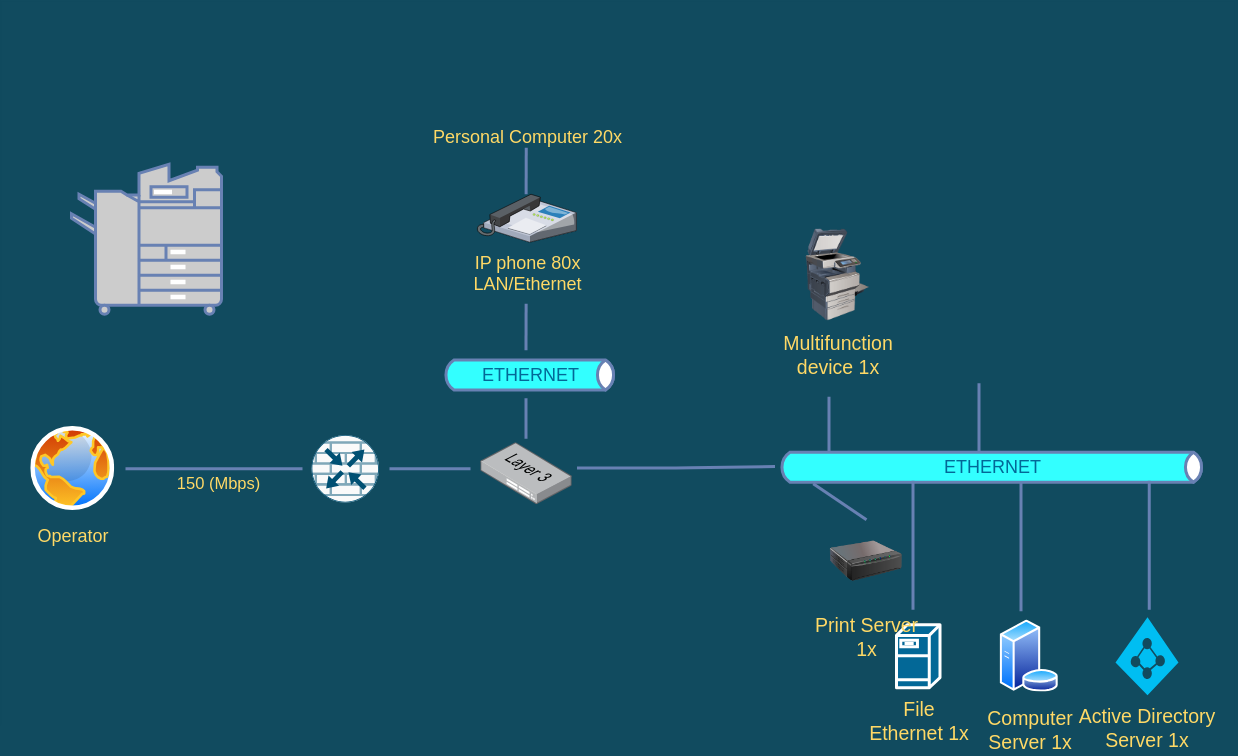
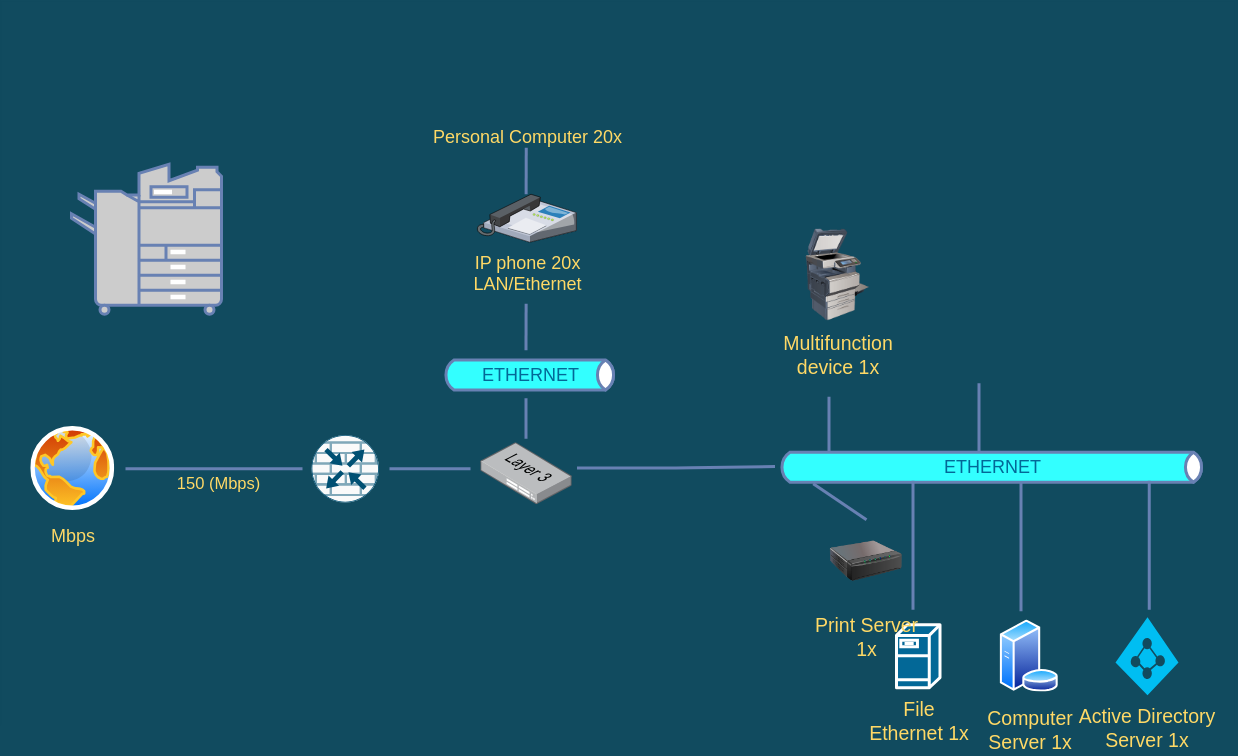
node "IP phone 80x LAN/Ethernet": label "IP phone 80x LAN/Ethernet" -> "IP phone 20x LAN/Ethernet"
node "Operator": label "Operator" -> "Mbps"
